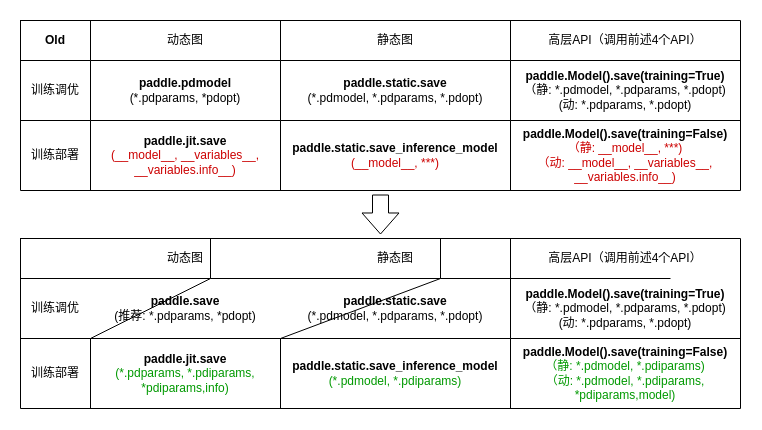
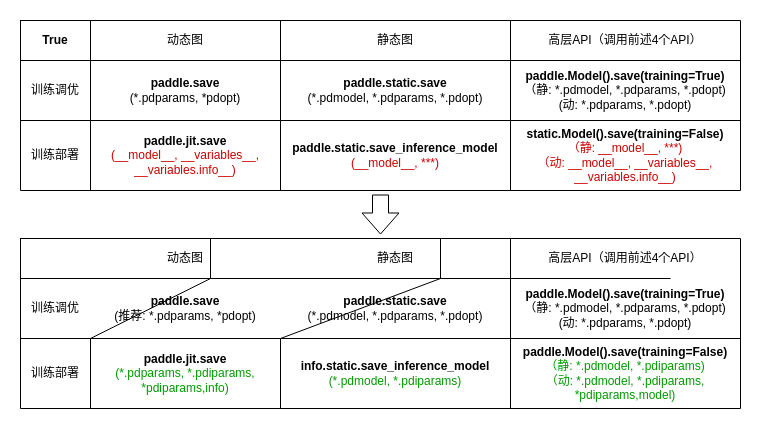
node "Old": label "Old" -> "True"
node "paddle.pdmodel (*.pdparams, *pdopt)": label "paddle.pdmodel (*.pdparams, *pdopt)" -> "paddle.save (*.pdparams, *pdopt)"
node "paddle.Model().save(training=False) （静: __model__, ***) （动: __model__, __variables__, __variables.info__)": label "paddle.Model().save(training=False) （静: __model__, ***) （动: __model__, __variables__, __variables.info__)" -> "static.Model().save(training=False) （静: __model__, ***) （动: __model__, __variables__, __variables.info__)"
node "paddle.static.save_inference_model (*.pdmodel, *.pdiparams)": label "paddle.static.save_inference_model (*.pdmodel, *.pdiparams)" -> "info.static.save_inference_model (*.pdmodel, *.pdiparams)"
